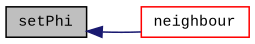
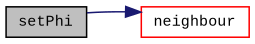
edge "neighbour" -> "setPhi": reversed
